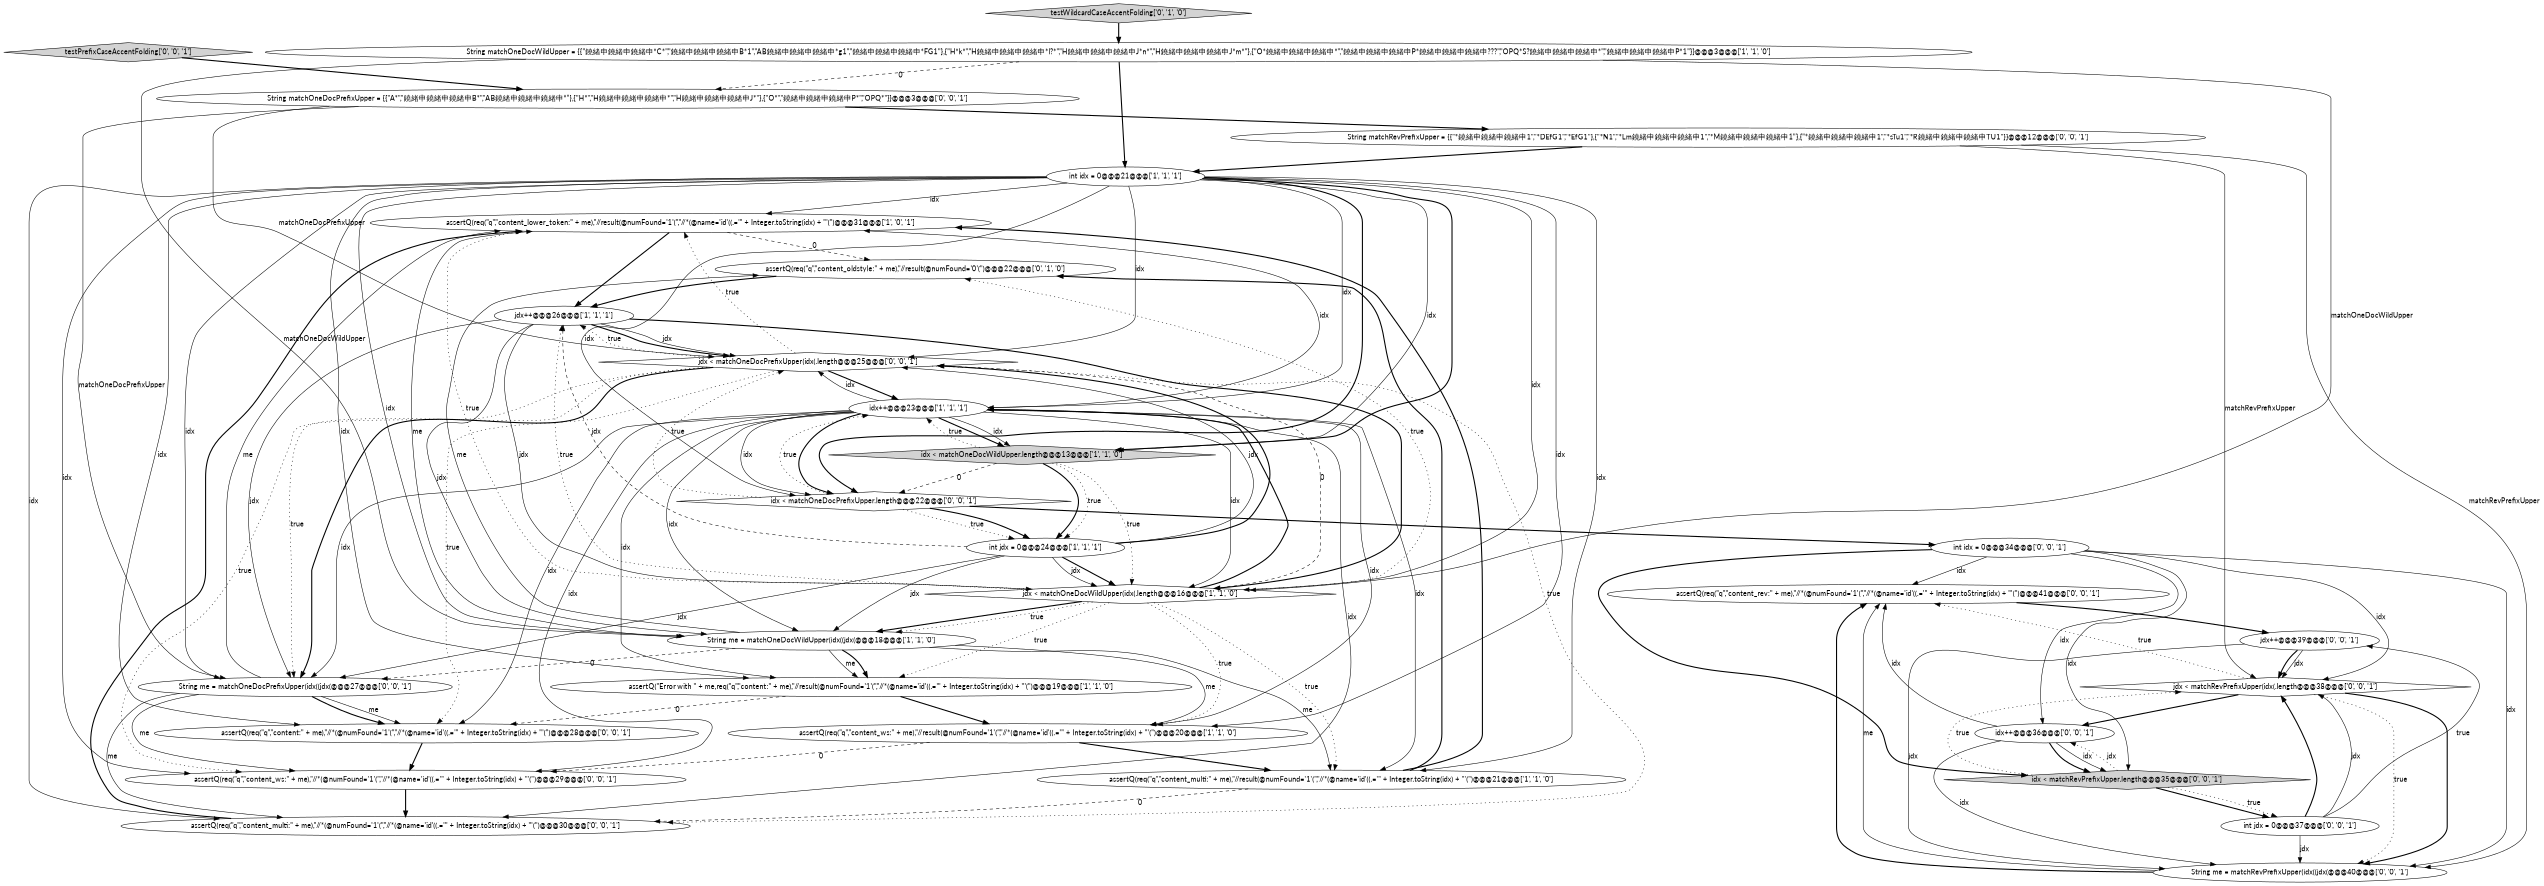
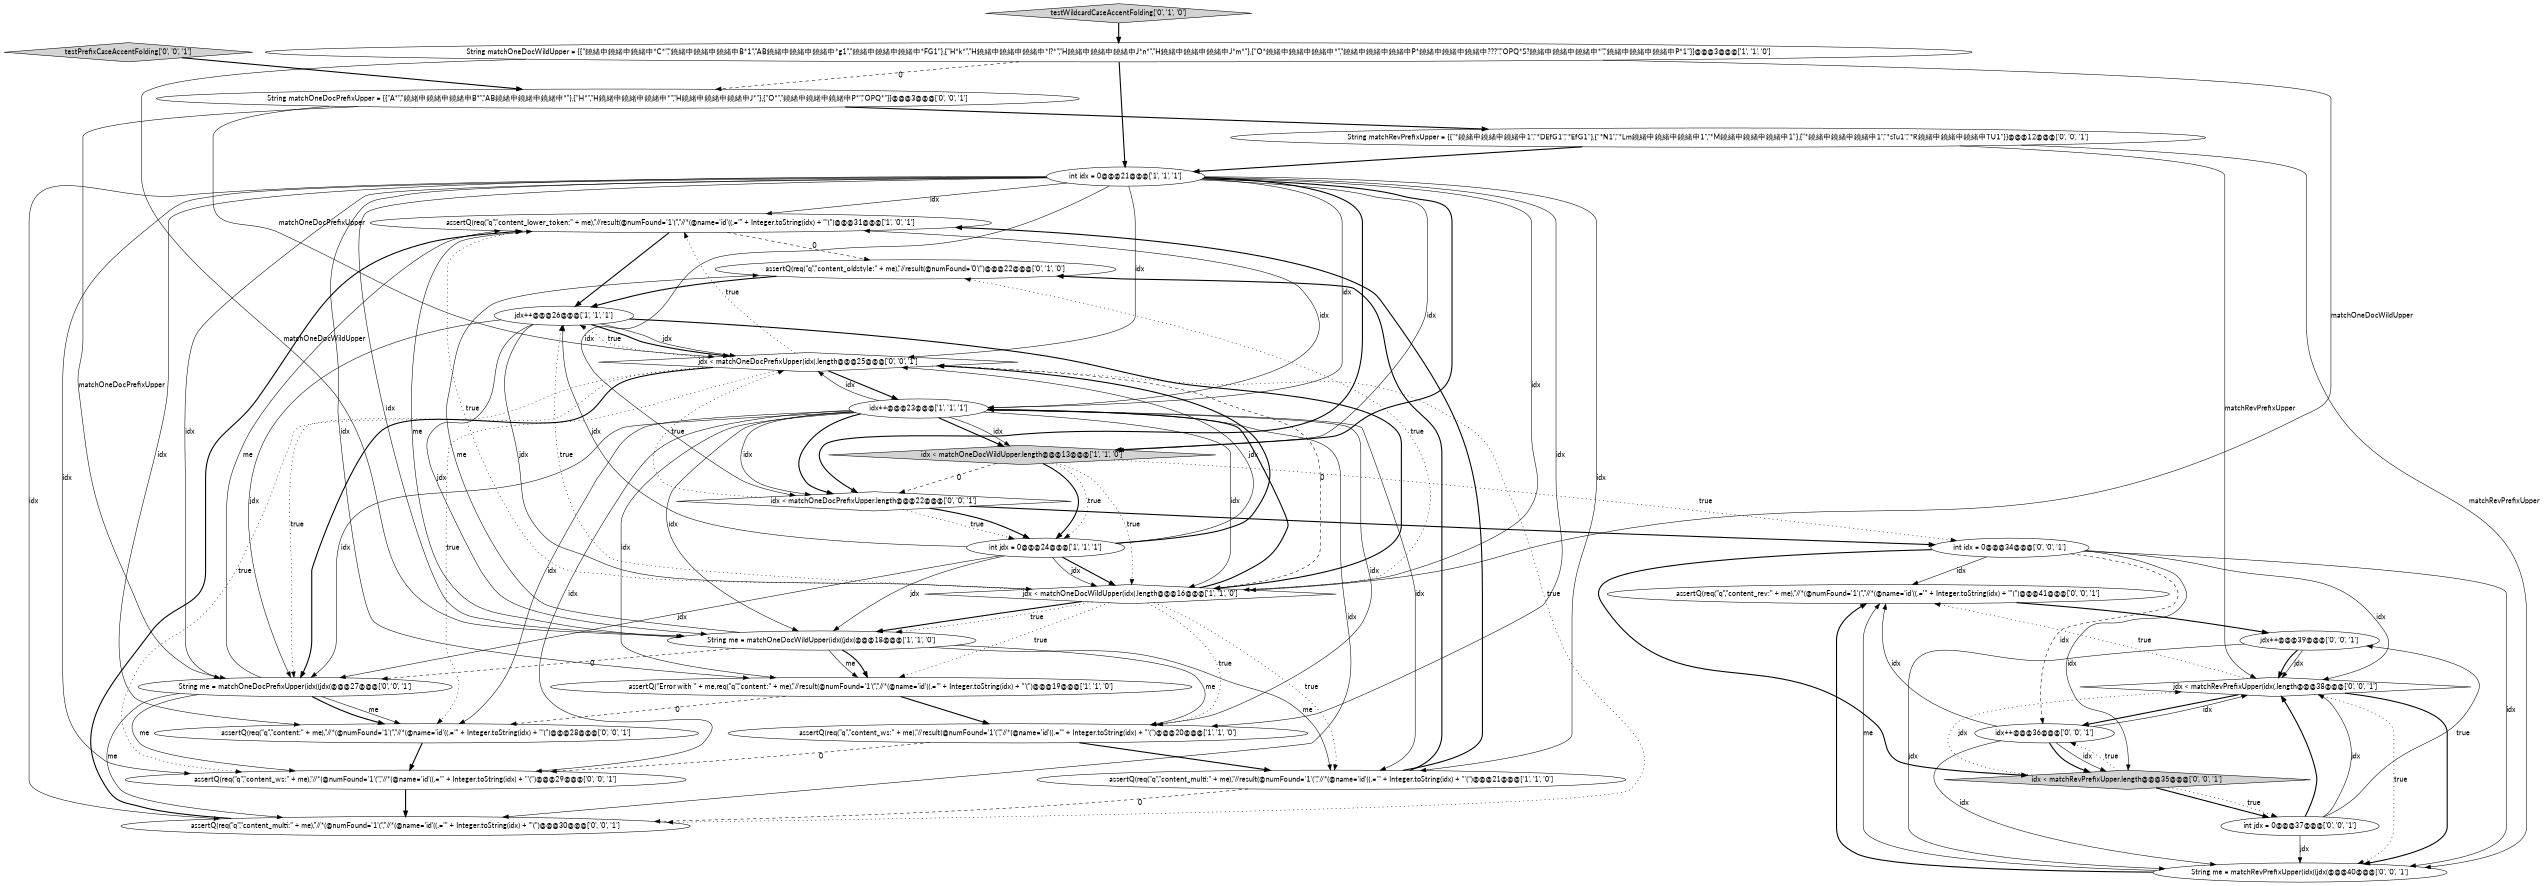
edge "idx < matchOneDocWildUpper.length@@@13@@@['1', '1', '0']" -> "idx++@@@23@@@['1', '1', '1']": now "idx < matchOneDocWildUpper.length@@@13@@@['1', '1', '0']" -> "int idx = 0@@@34@@@['0', '0', '1']"
edge "idx < matchOneDocPrefixUpper.length@@@22@@@['0', '0', '1']" -> "idx++@@@23@@@['1', '1', '1']": removed, label "true"
edge "int jdx = 0@@@24@@@['1', '1', '1']" -> "jdx++@@@26@@@['1', '1', '1']": style dashed -> solid
edge "int idx = 0@@@34@@@['0', '0', '1']" -> "idx++@@@36@@@['0', '0', '1']": style solid -> dashed
edge "idx++@@@36@@@['0', '0', '1']" -> "jdx < matchRevPrefixUpper(idx(.length@@@38@@@['0', '0', '1']": added, label "idx"
edge "idx < matchRevPrefixUpper.length@@@35@@@['0', '0', '1']" -> "jdx < matchRevPrefixUpper(idx(.length@@@38@@@['0', '0', '1']": label "true" -> "jdx"
edge "idx < matchRevPrefixUpper.length@@@35@@@['0', '0', '1']" -> "idx++@@@36@@@['0', '0', '1']": label "jdx" -> "true"
